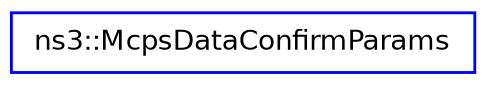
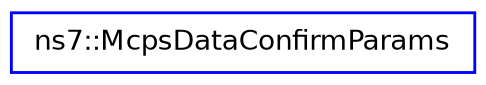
node "ns3::McpsDataConfirmParams": label "ns3::McpsDataConfirmParams" -> "ns7::McpsDataConfirmParams"
